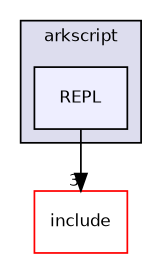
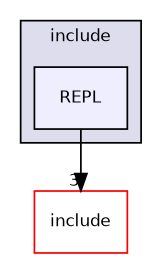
cluster "arkscript": label "arkscript" -> "include"
